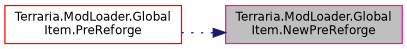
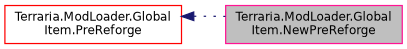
edge "Terraria.ModLoader.Global Item.PreReforge" -> "Terraria.ModLoader.Global Item.NewPreReforge": reversed
